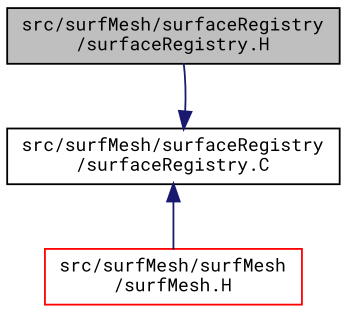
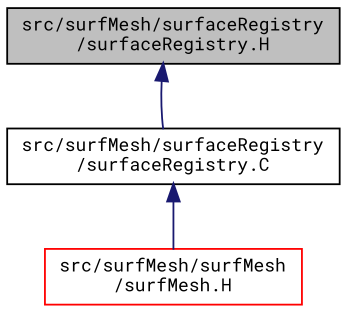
edge "src/surfMesh/surfaceRegistry /surfaceRegistry.H" -> "src/surfMesh/surfaceRegistry /surfaceRegistry.C": reversed
